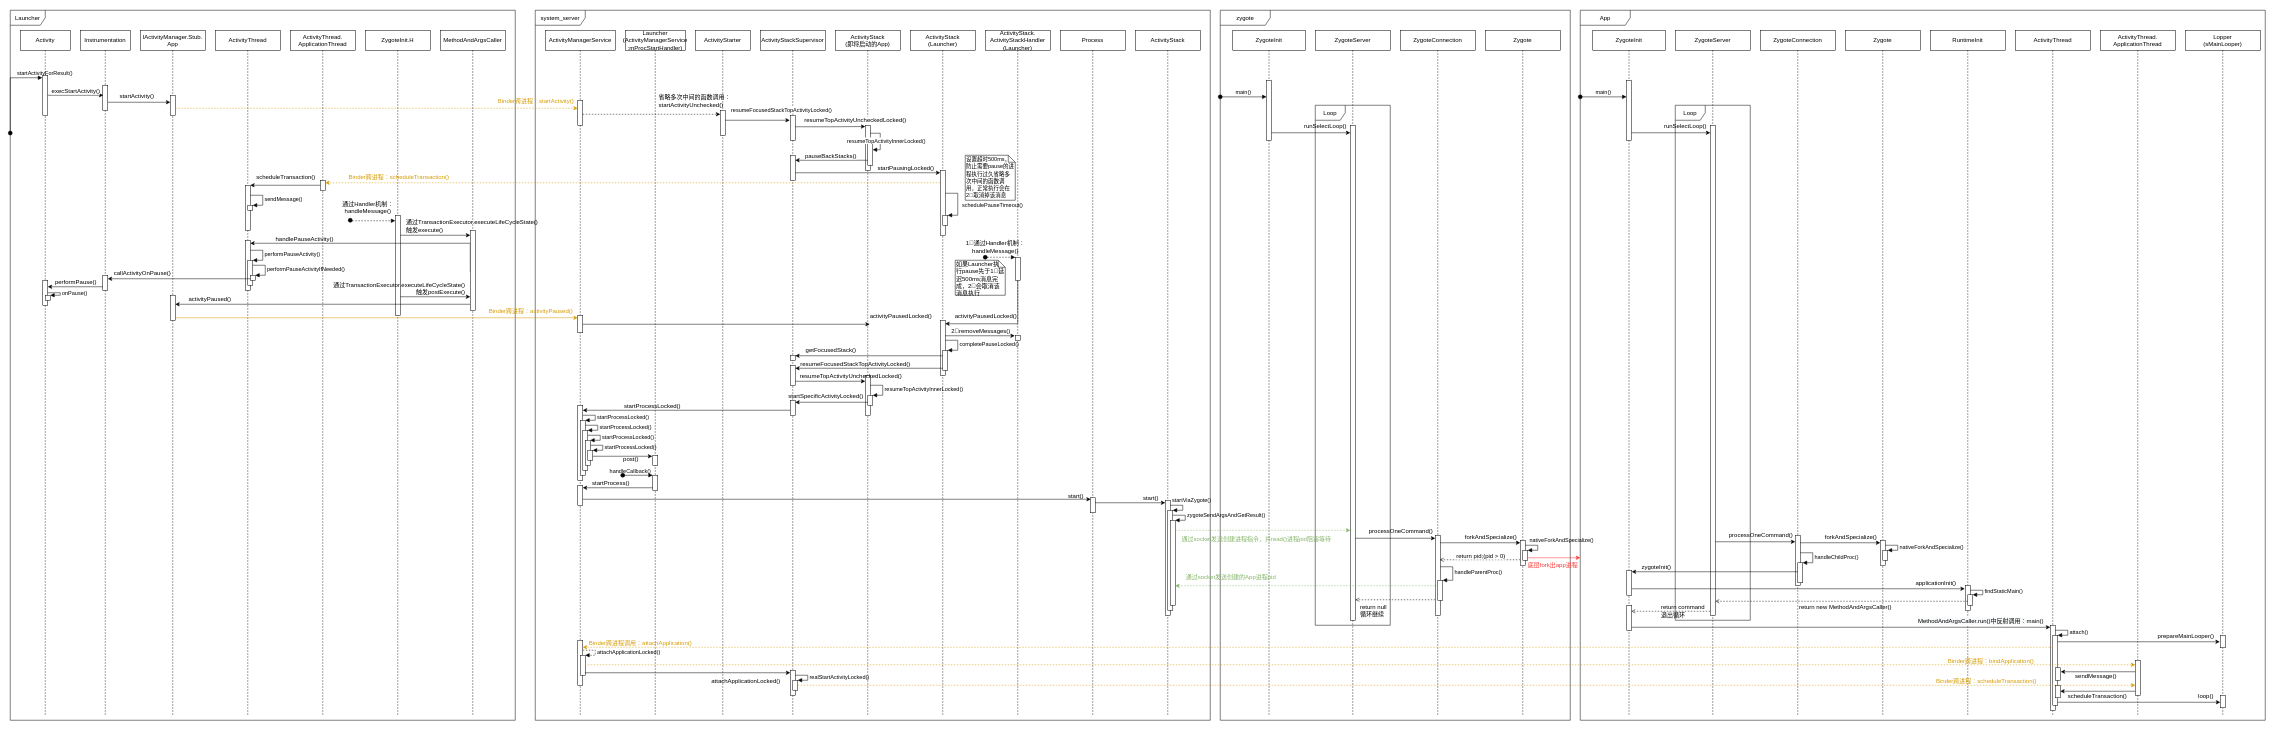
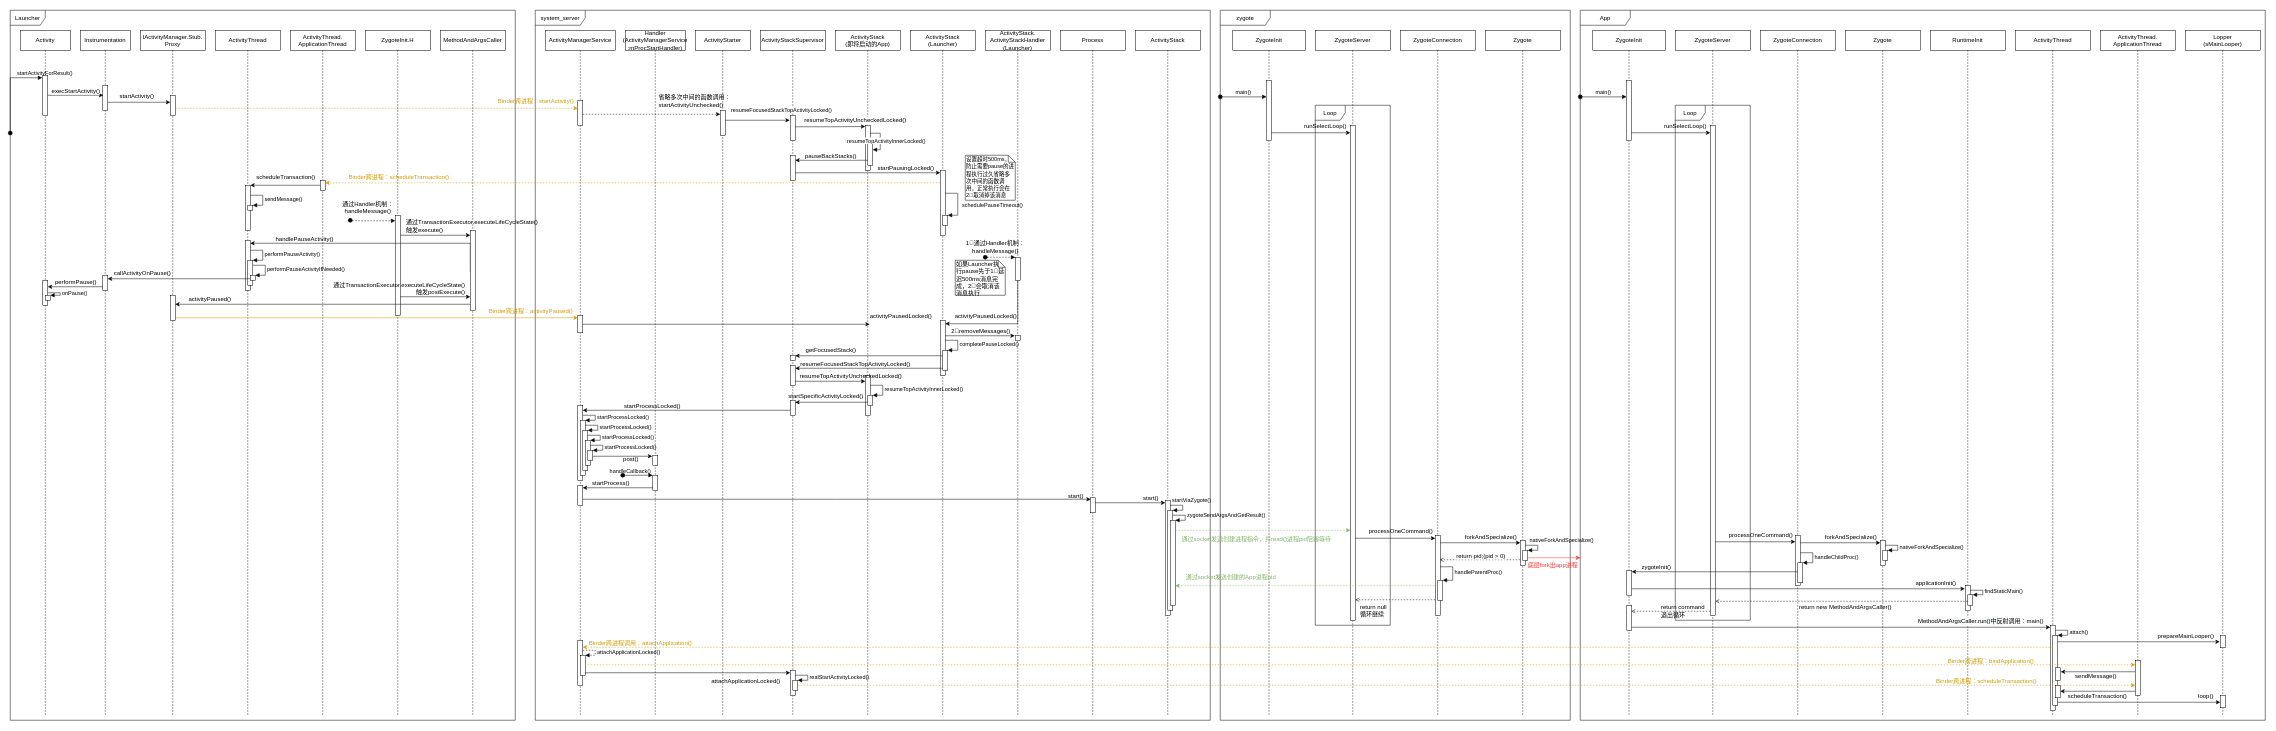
node "IActivityManager.Stub. App": label "IActivityManager.Stub. App" -> "IActivityManager.Stub. Proxy"
node "Launcher (ActivityManagerService :mProcStartHandler)": label "Launcher (ActivityManagerService :mProcStartHandler)" -> "Handler (ActivityManagerService :mProcStartHandler)"
